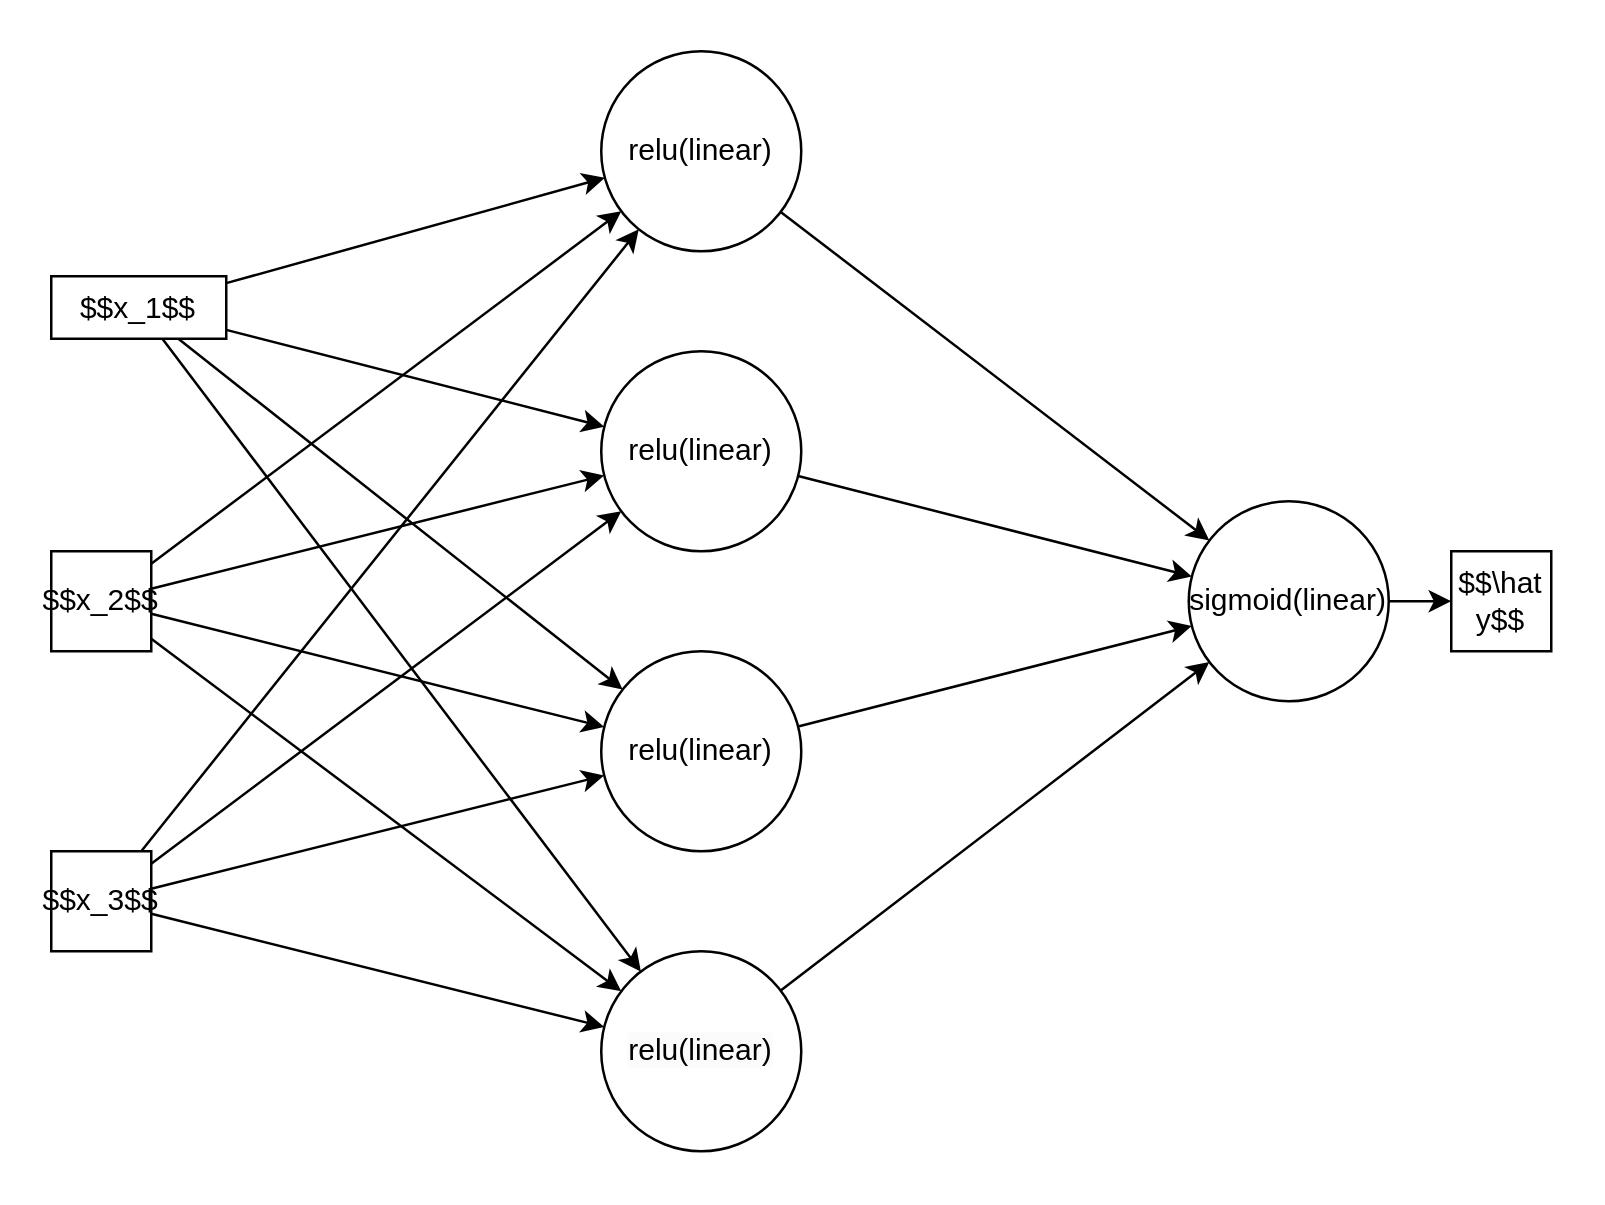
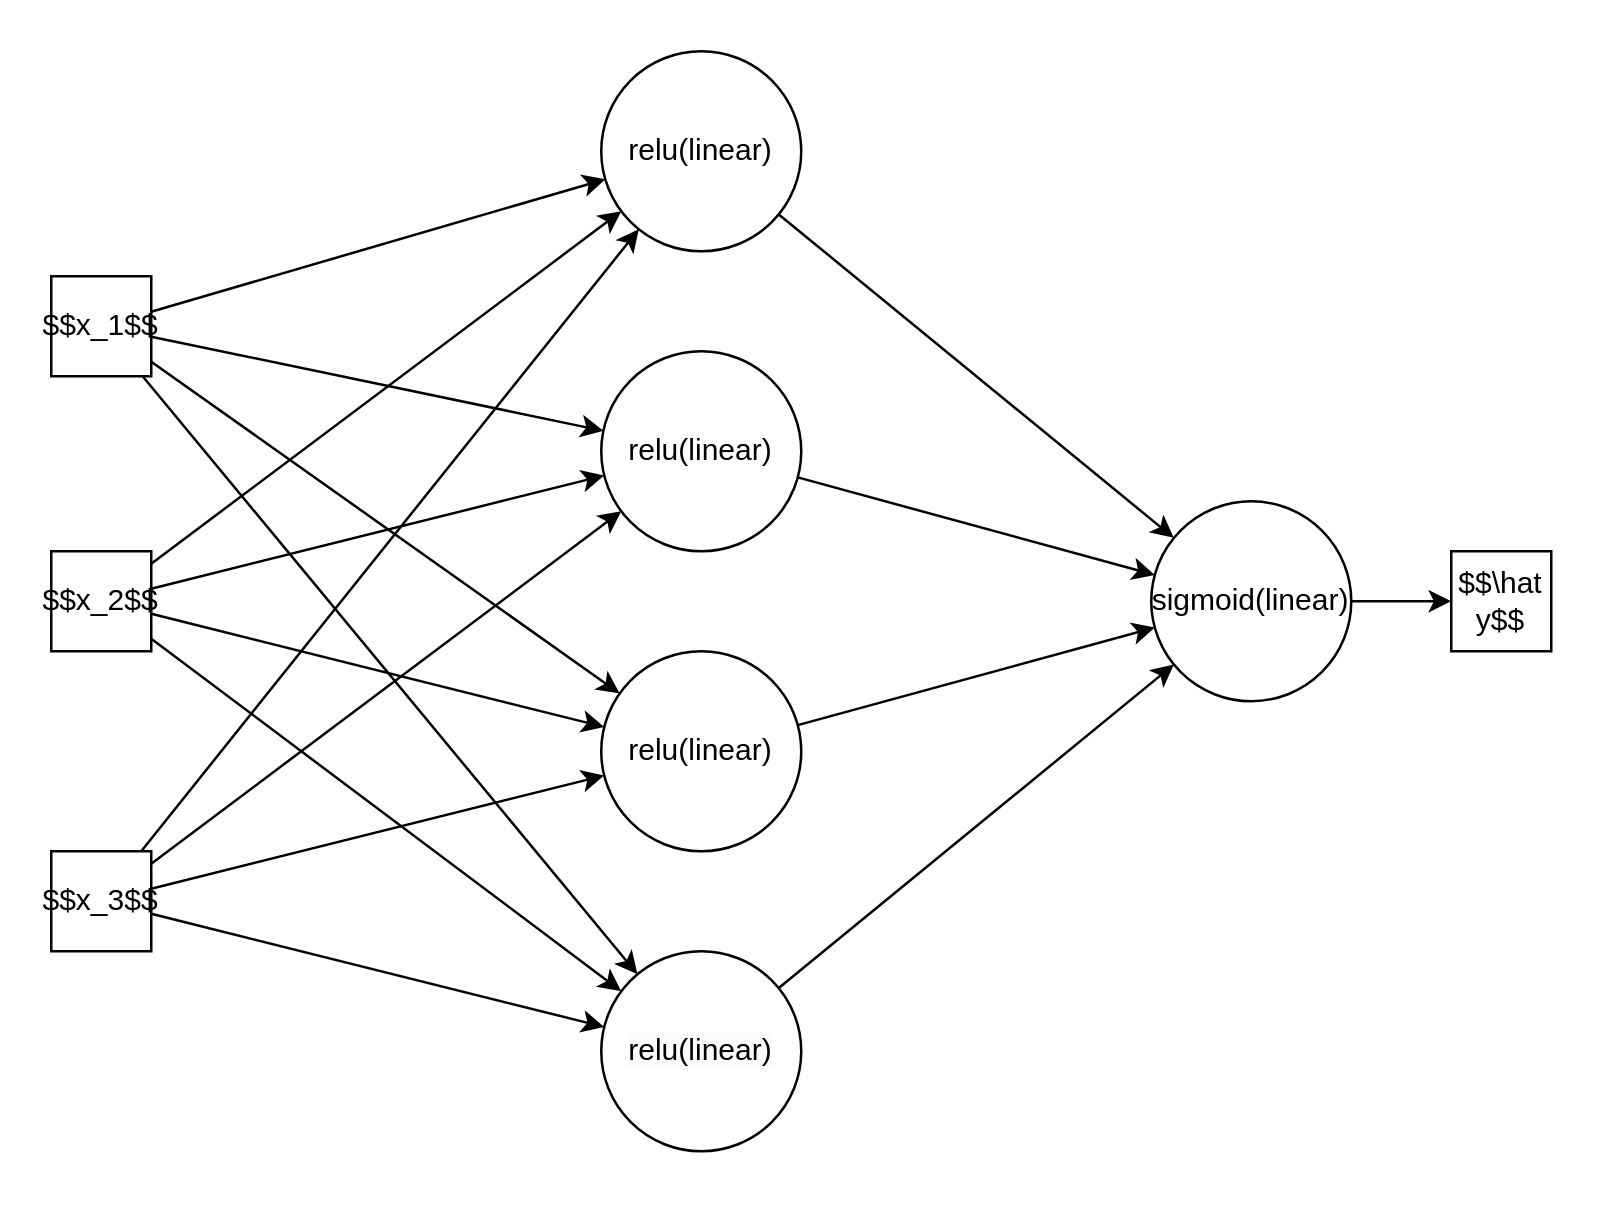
node "$$x_1$$": size 175x63 -> 100x100
node "sigmoid(linear)": moved (1289, 601) -> (1251, 601)
